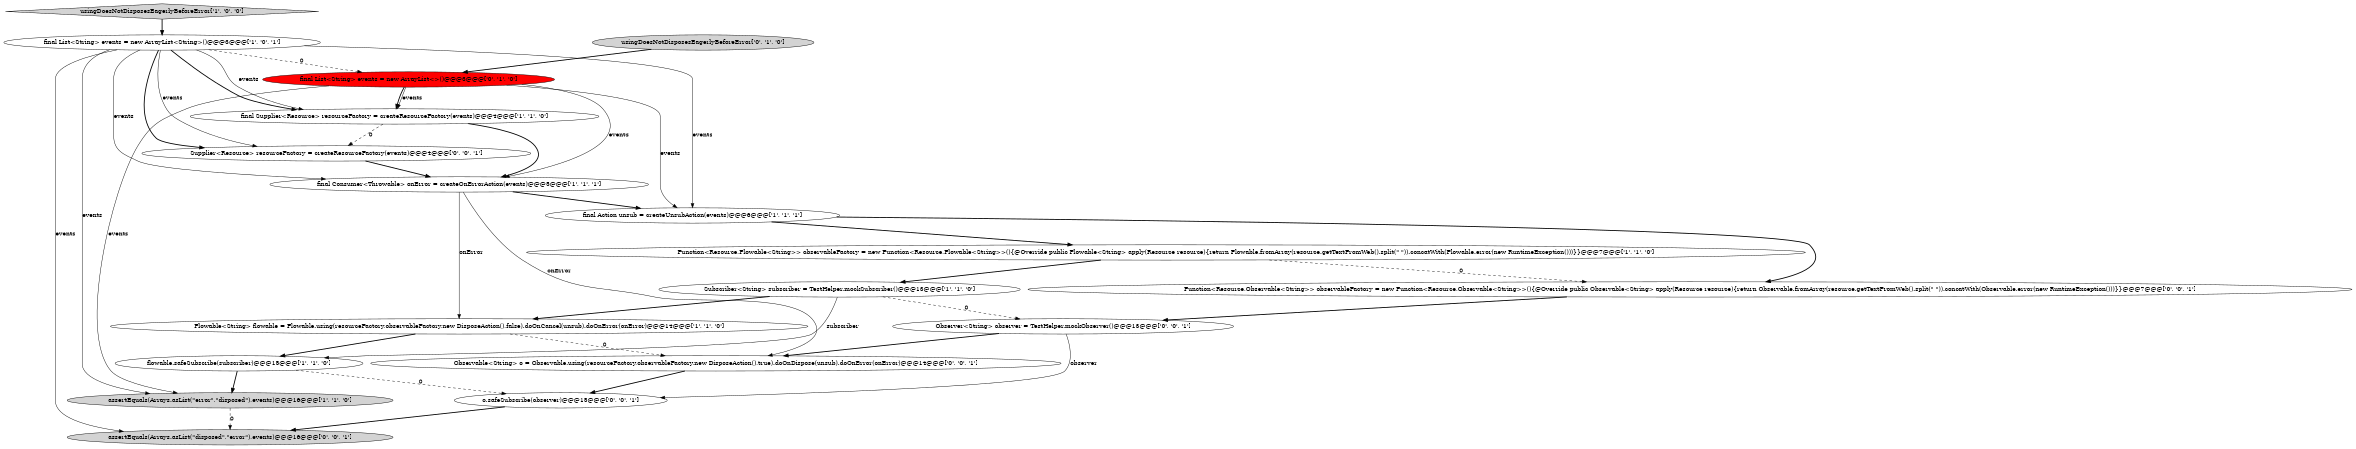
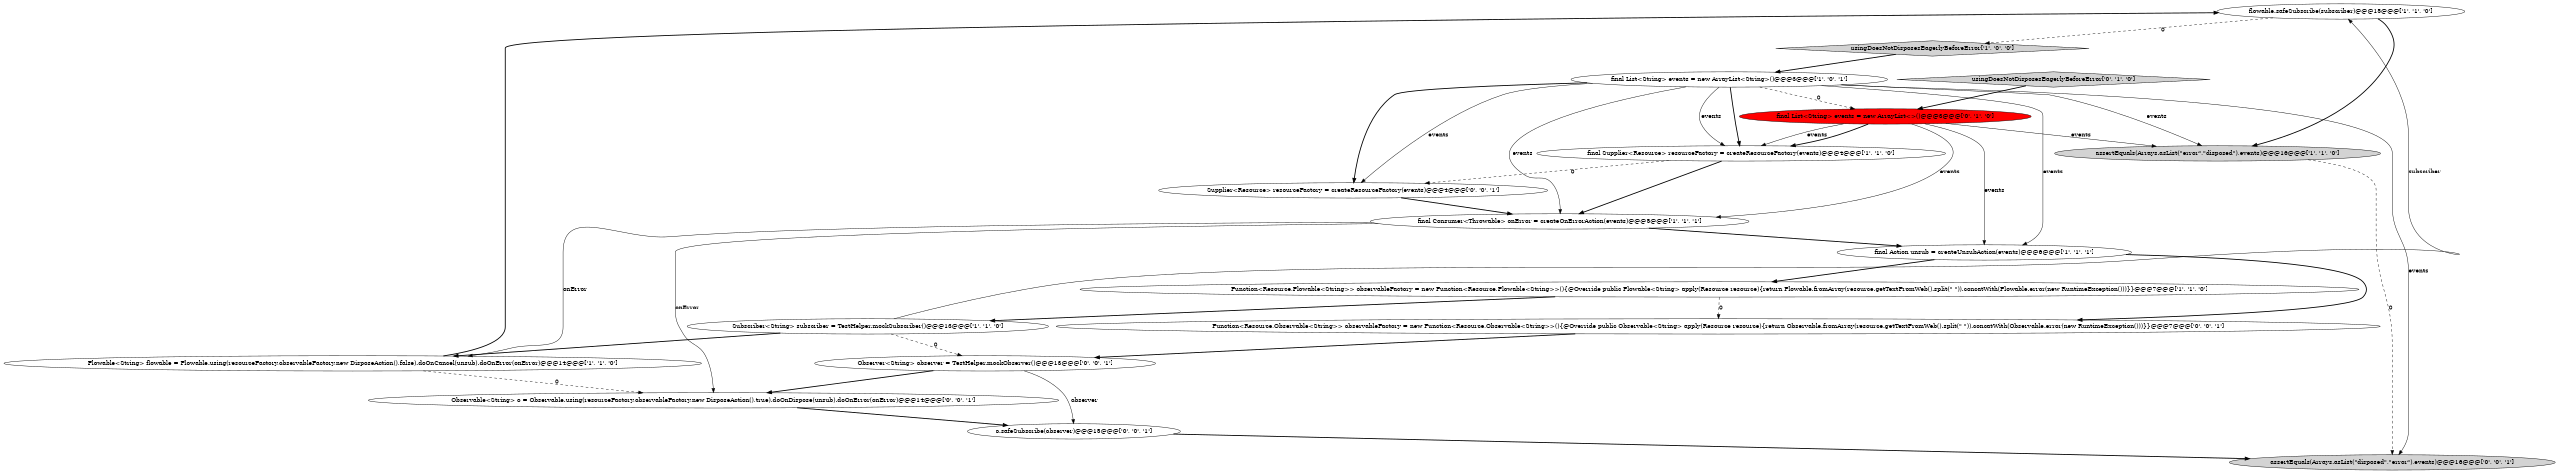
node "usingDoesNotDisposesEagerlyBeforeError['0', '1', '0']": shape ellipse -> diamond
edge "flowable.safeSubscribe(subscriber)@@@15@@@['1', '1', '0']" -> "o.safeSubscribe(observer)@@@15@@@['0', '0', '1']": now "flowable.safeSubscribe(subscriber)@@@15@@@['1', '1', '0']" -> "usingDoesNotDisposesEagerlyBeforeError['1', '0', '0']"
